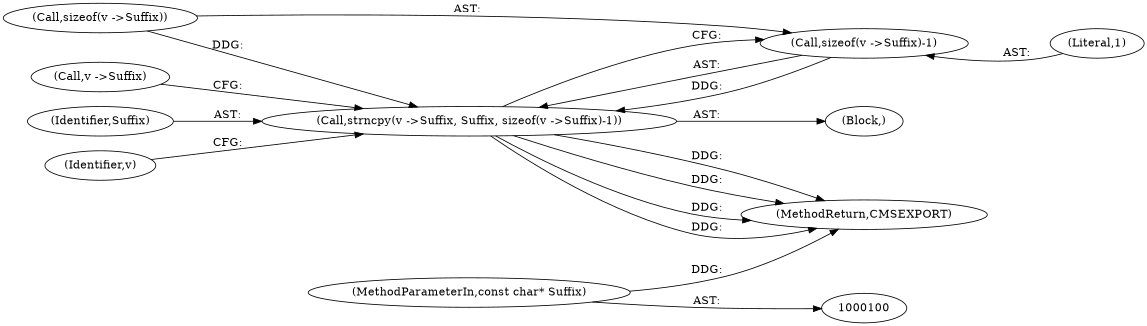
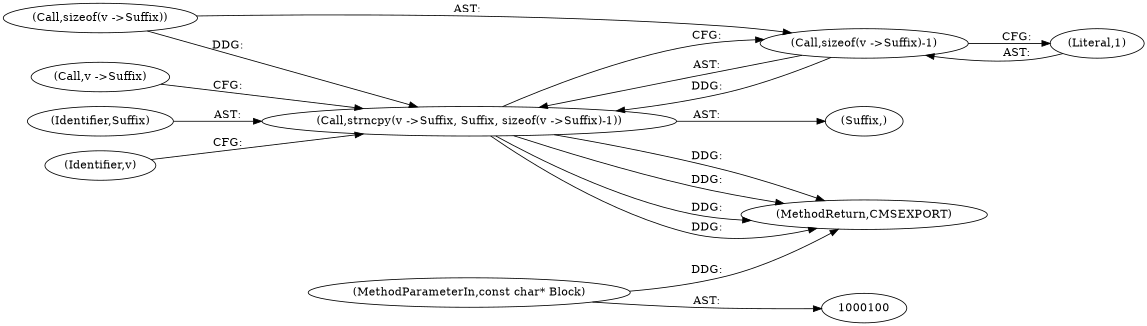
edge "(Call,sizeof(v ->Suffix)-1)" -> "(Literal,1)": added, label "CFG:"
node "(Block,)": label "(Block,)" -> "(Suffix,)"
node "(MethodParameterIn,const char* Suffix)": label "(MethodParameterIn,const char* Suffix)" -> "(MethodParameterIn,const char* Block)"
